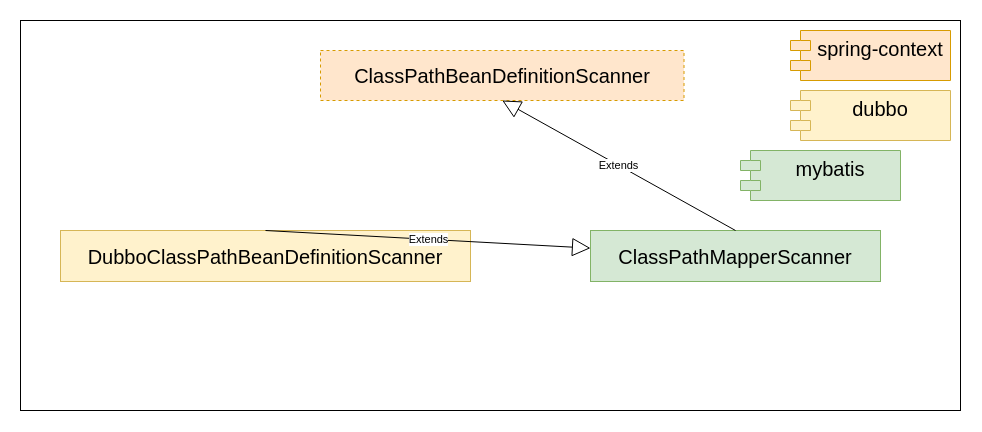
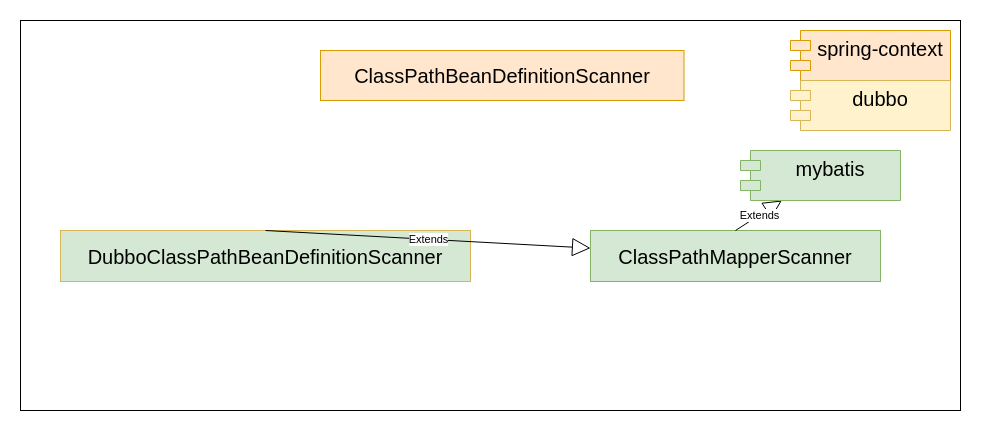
node "ClassPathBeanDefinitionScanner": style dashed -> solid
node "dubbo": moved (871, 116) -> (871, 106)
edge "ClassPathMapperScanner" -> "ClassPathBeanDefinitionScanner": now "ClassPathMapperScanner" -> "mybatis"
node "DubboClassPathBeanDefinitionScanner": fillcolor #fff2cc -> #d5e8d4
